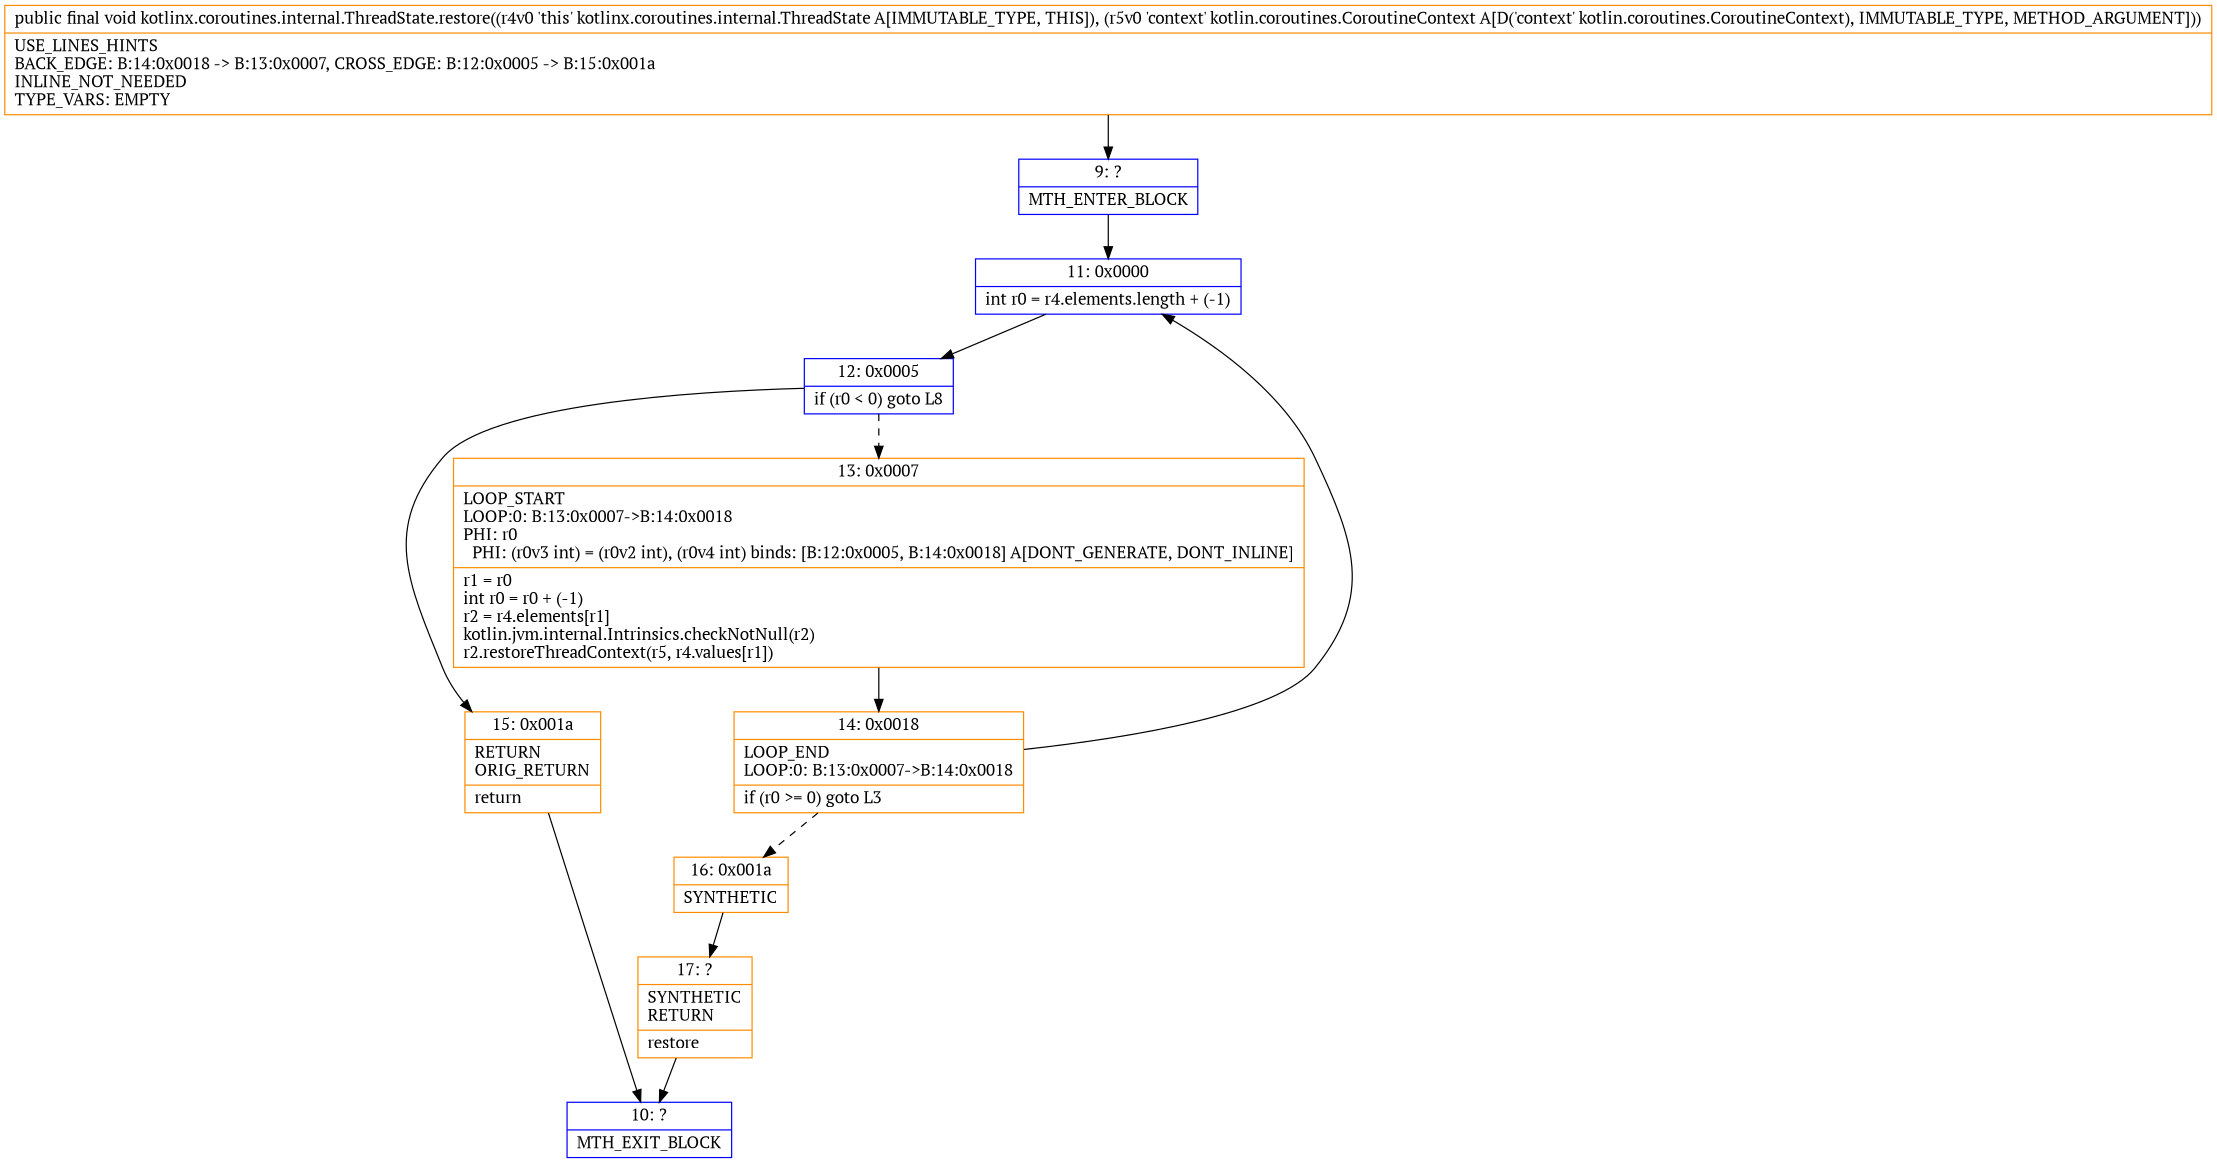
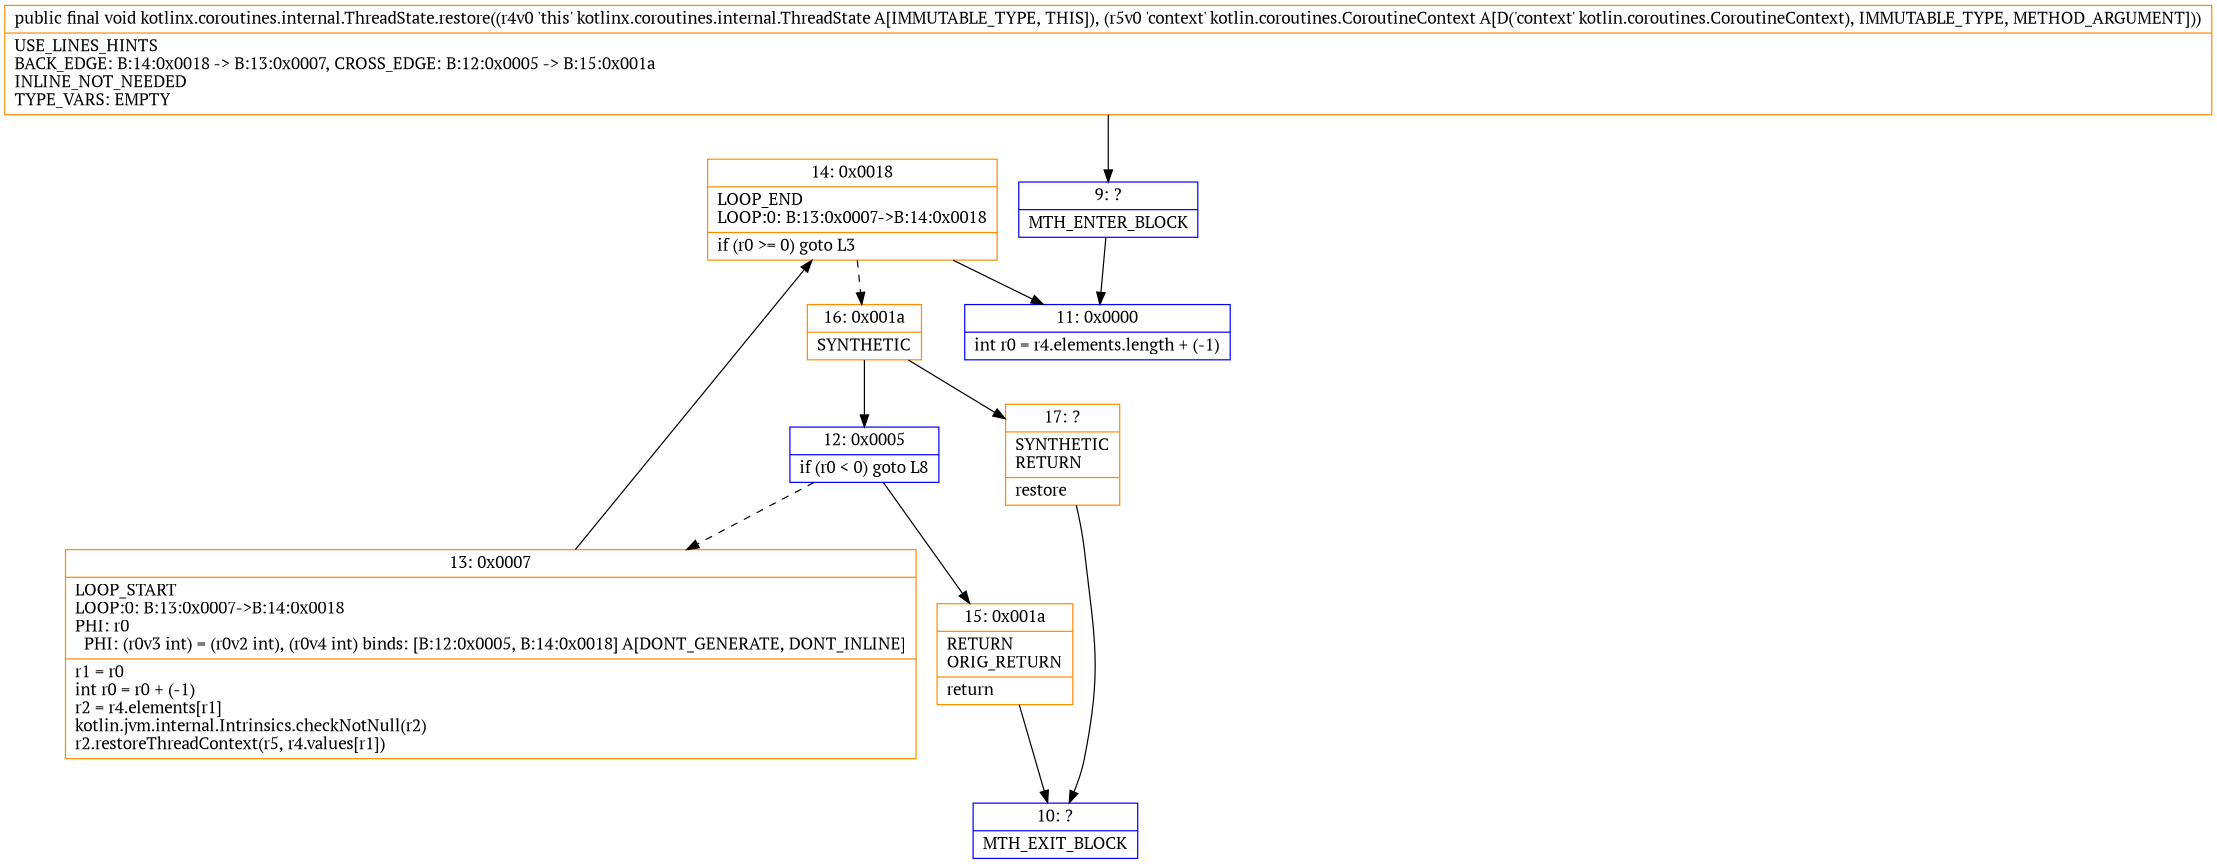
edge "11: 0x0000" -> "12: 0x0005": now "16: 0x001a" -> "12: 0x0005"
